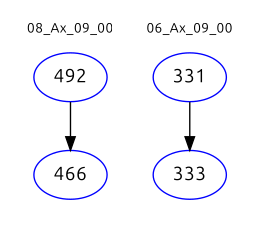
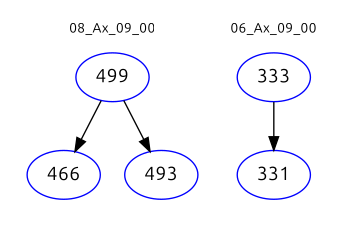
node "492": label "492" -> "499"
edge "331" -> "333": reversed
node "493": added
